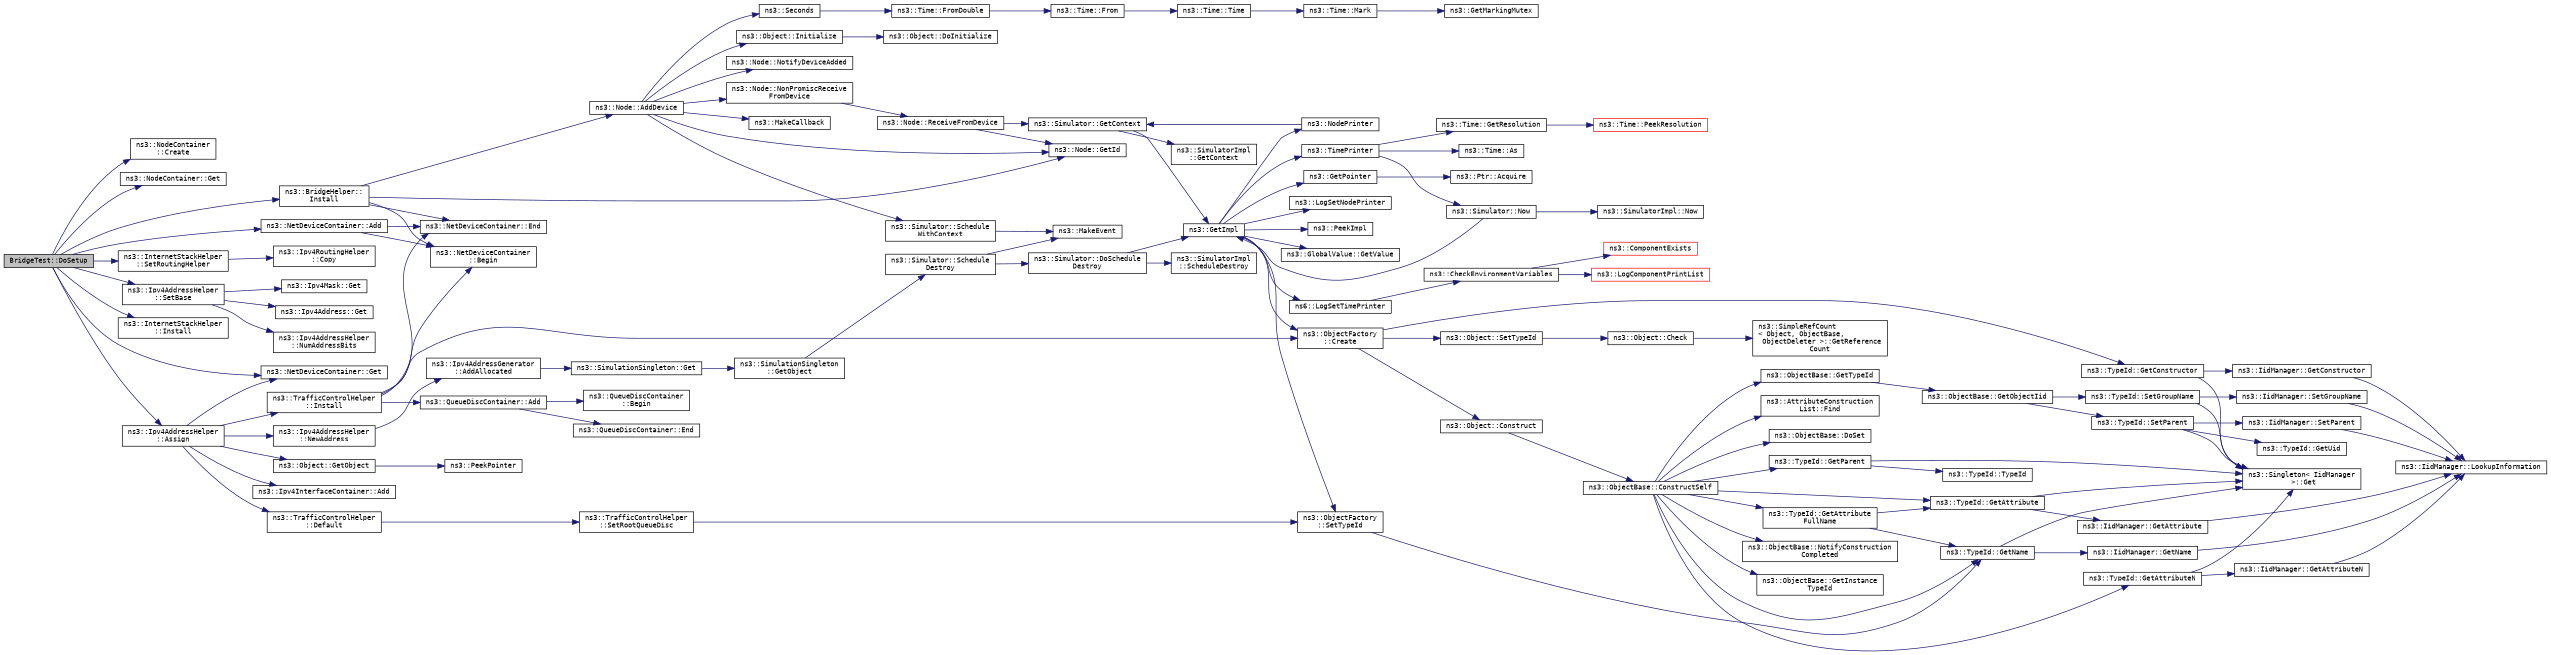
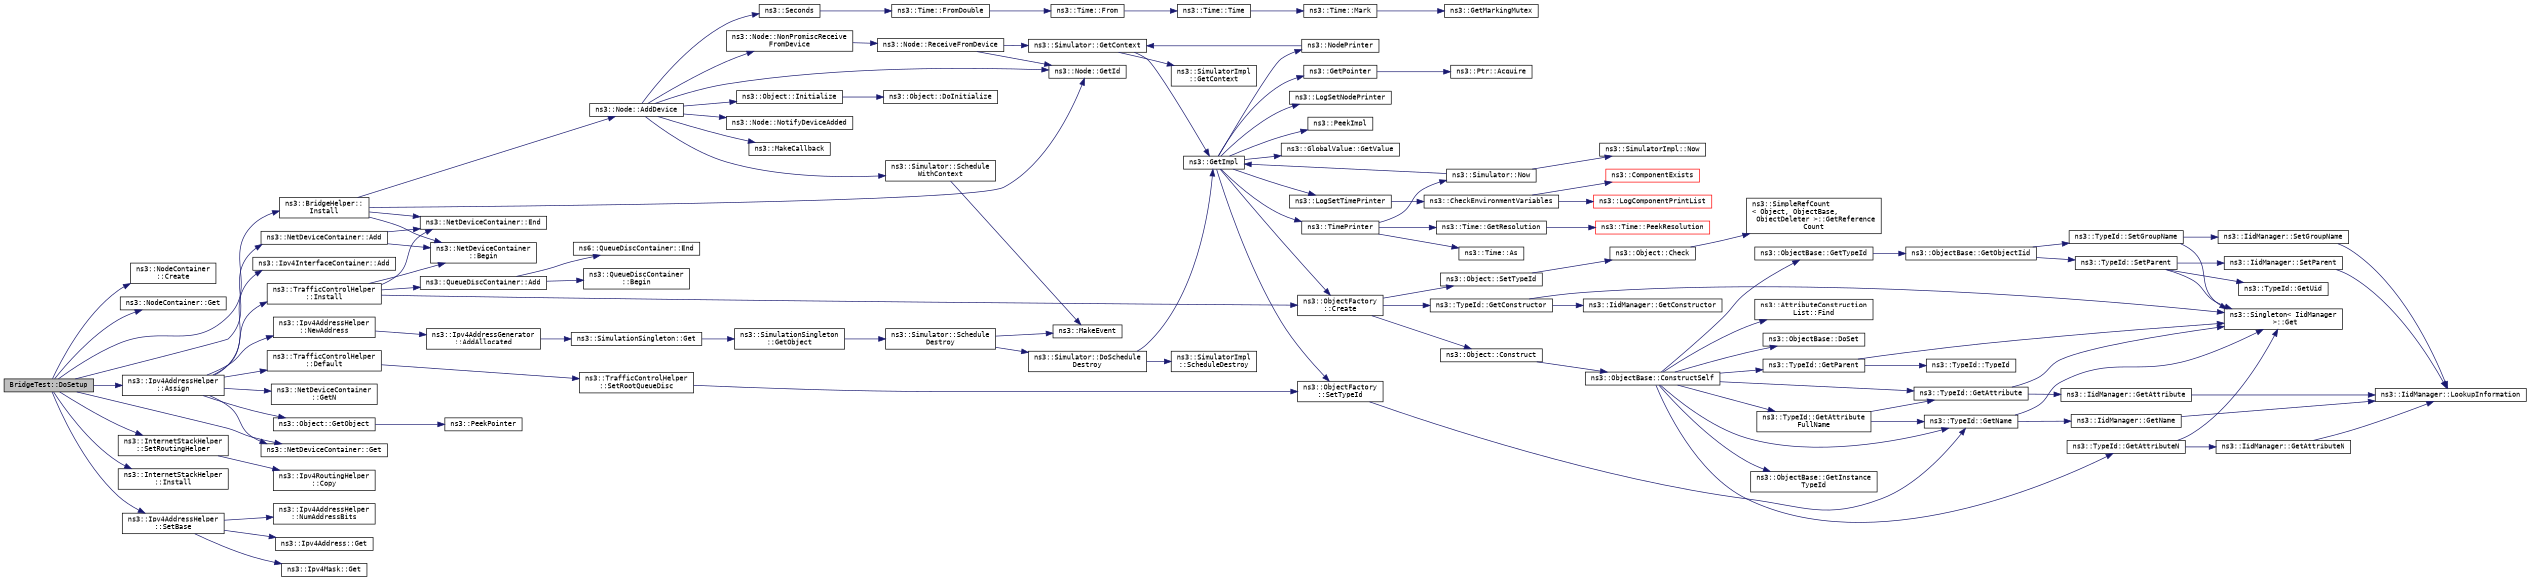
node "ns6::LogSetTimePrinter": label "ns6::LogSetTimePrinter" -> "ns3::LogSetTimePrinter"
node "ns3::NetDeviceContainer ::GetN": added
edge "ns3::IidManager::GetConstructor" -> "ns3::IidManager::LookupInformation": removed
node "ns3::QueueDiscContainer::End": label "ns3::QueueDiscContainer::End" -> "ns6::QueueDiscContainer::End"
node "ns3::ObjectBase::NotifyConstruction Completed": removed
